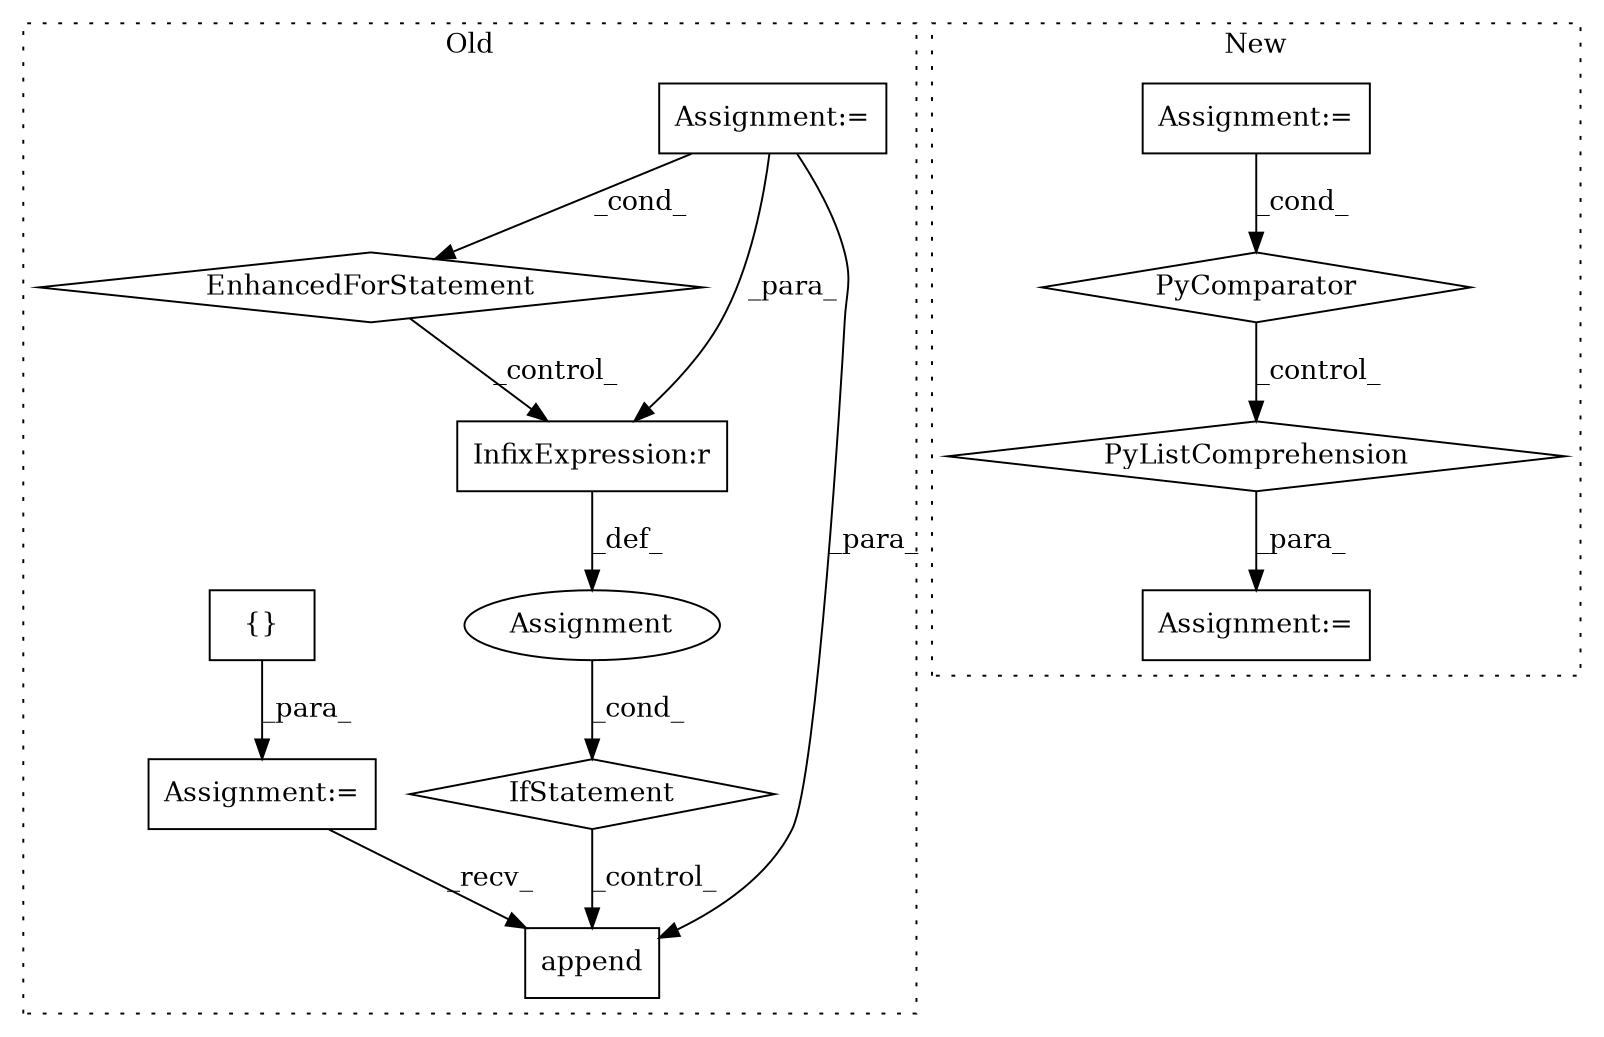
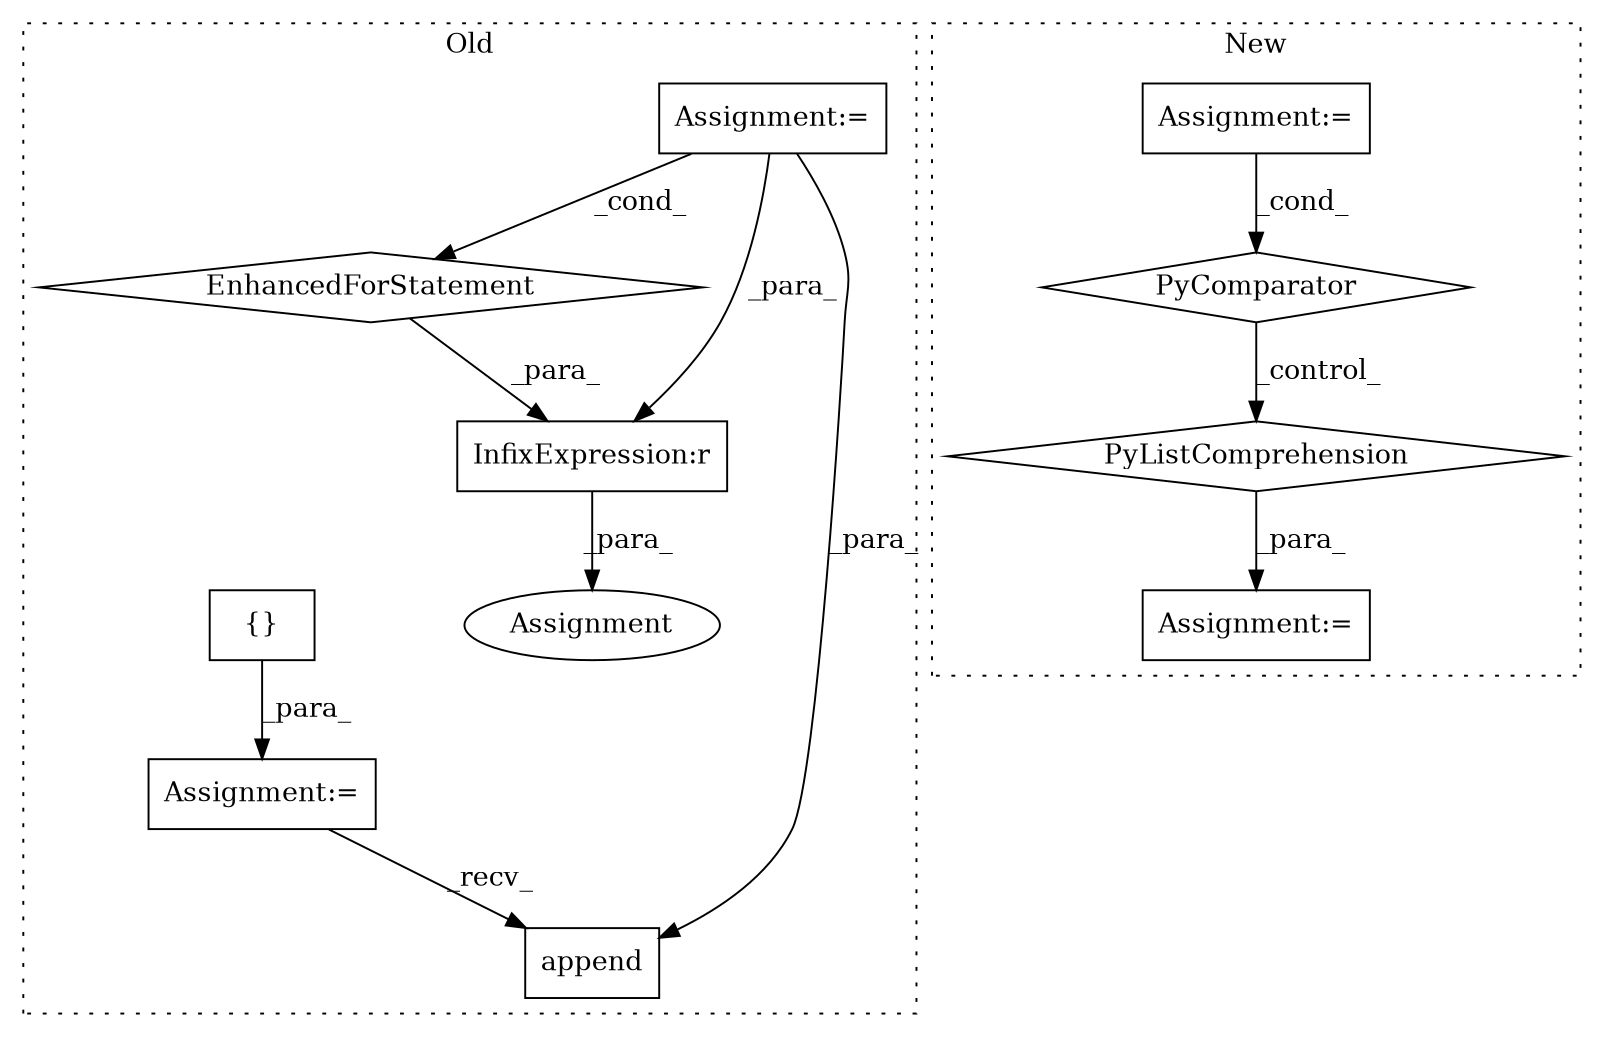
edge "EnhancedForStatement" -> "InfixExpression:r": label "_control_" -> "_para_"
edge "InfixExpression:r" -> "Assignment": label "_def_" -> "_para_"
node "IfStatement": removed
